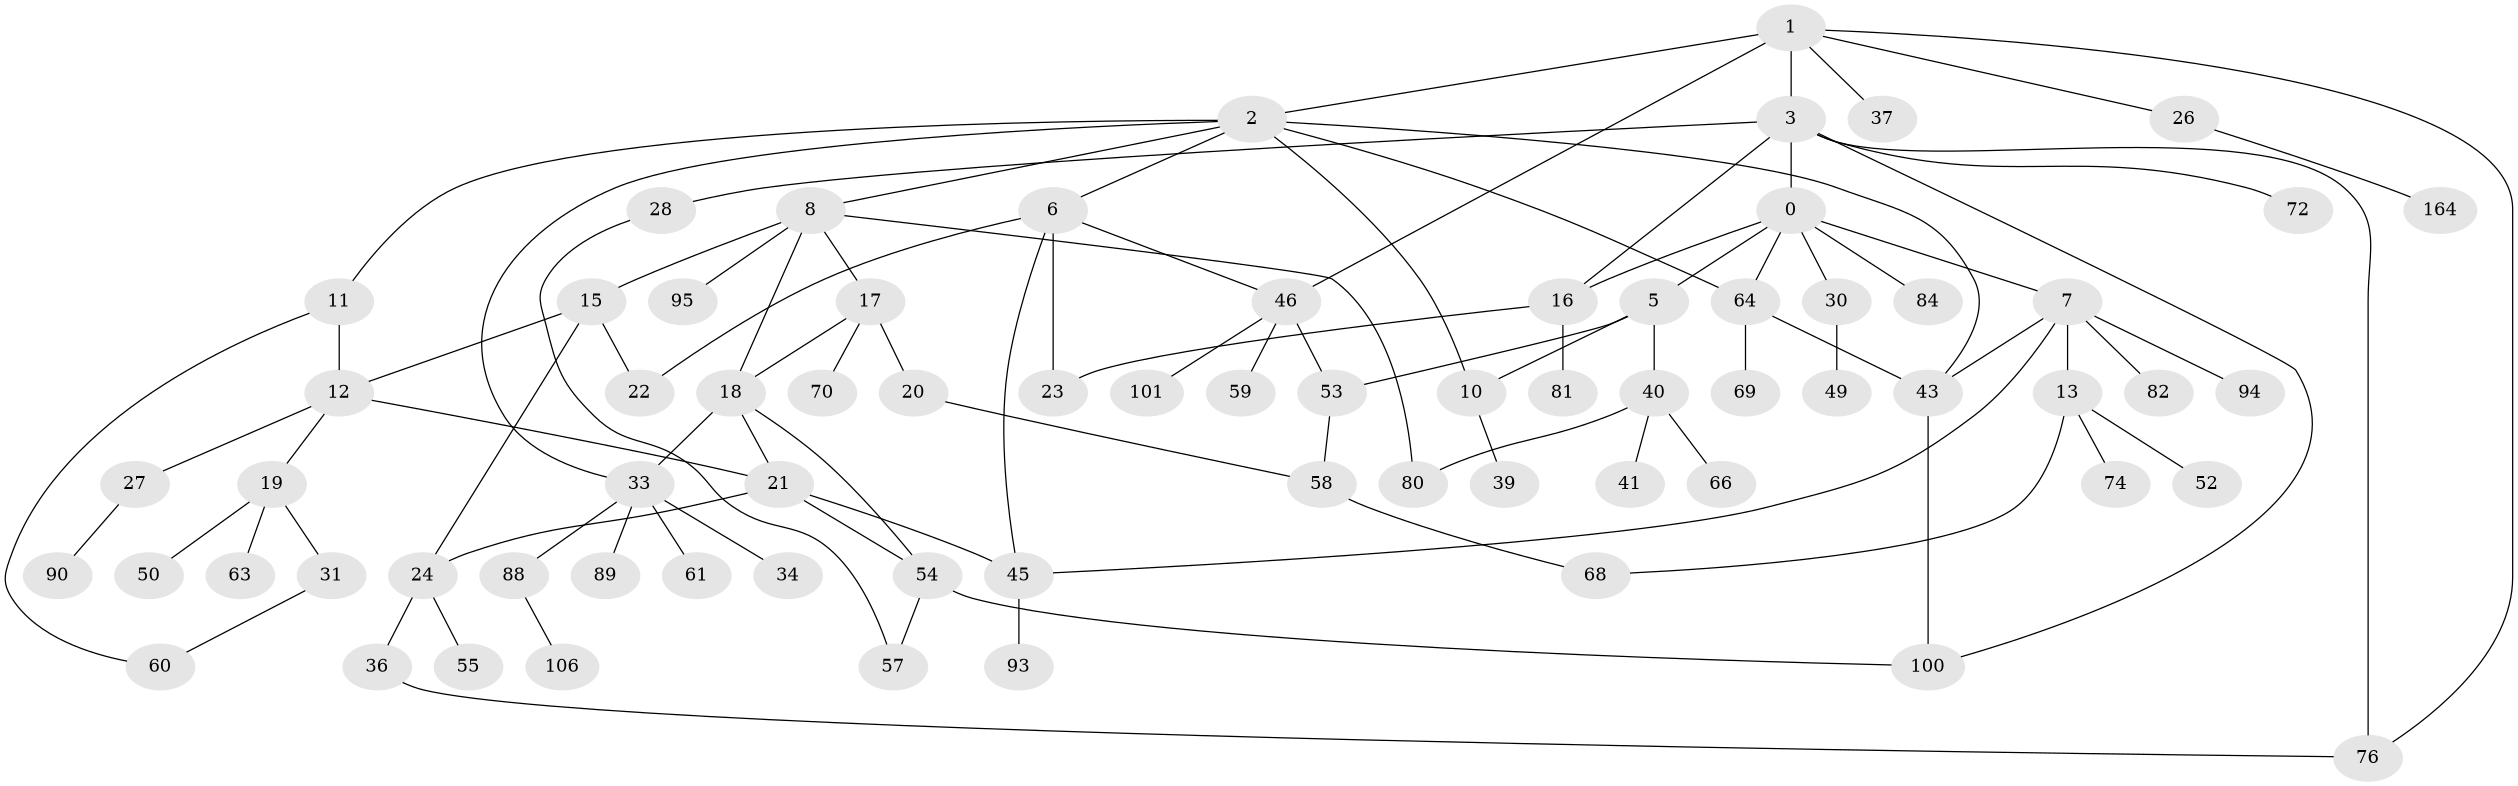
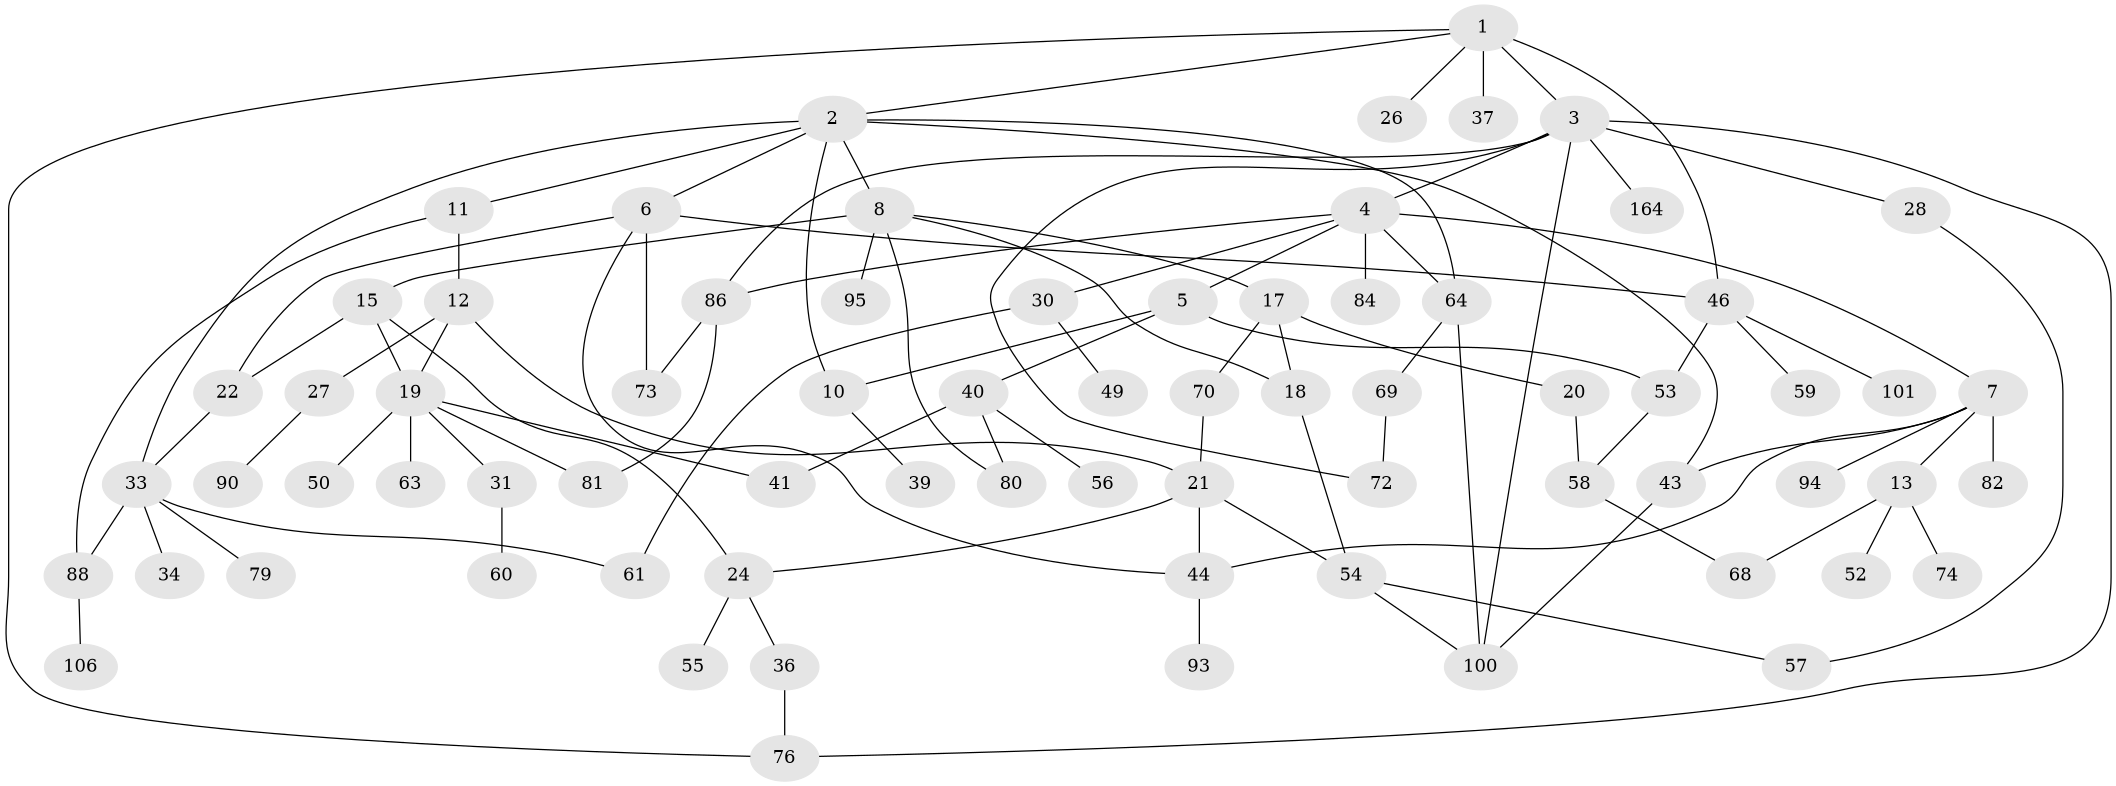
edge "26" -- "164": now "3" -- "164"
node "0": label "0" -> "4"
node "16": label "16" -> "86"
edge "64" -- "43": now "64" -- "100"
edge "15" -- "12": now "15" -- "19"
edge "30" -- "61": added
node "23": label "23" -> "73"
edge "19" -- "81": added
edge "19" -- "41": added
edge "18" -- "33": now "22" -- "33"
edge "18" -- "21": now "70" -- "21"
edge "69" -- "72": added
edge "11" -- "60": now "11" -- "88"
node "66": label "66" -> "56"
node "89": label "89" -> "79"
node "45": label "45" -> "44"
